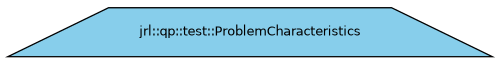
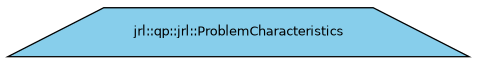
node "jrl::qp::test::ProblemCharacteristics": label "jrl::qp::test::ProblemCharacteristics" -> "jrl::qp::jrl::ProblemCharacteristics"
